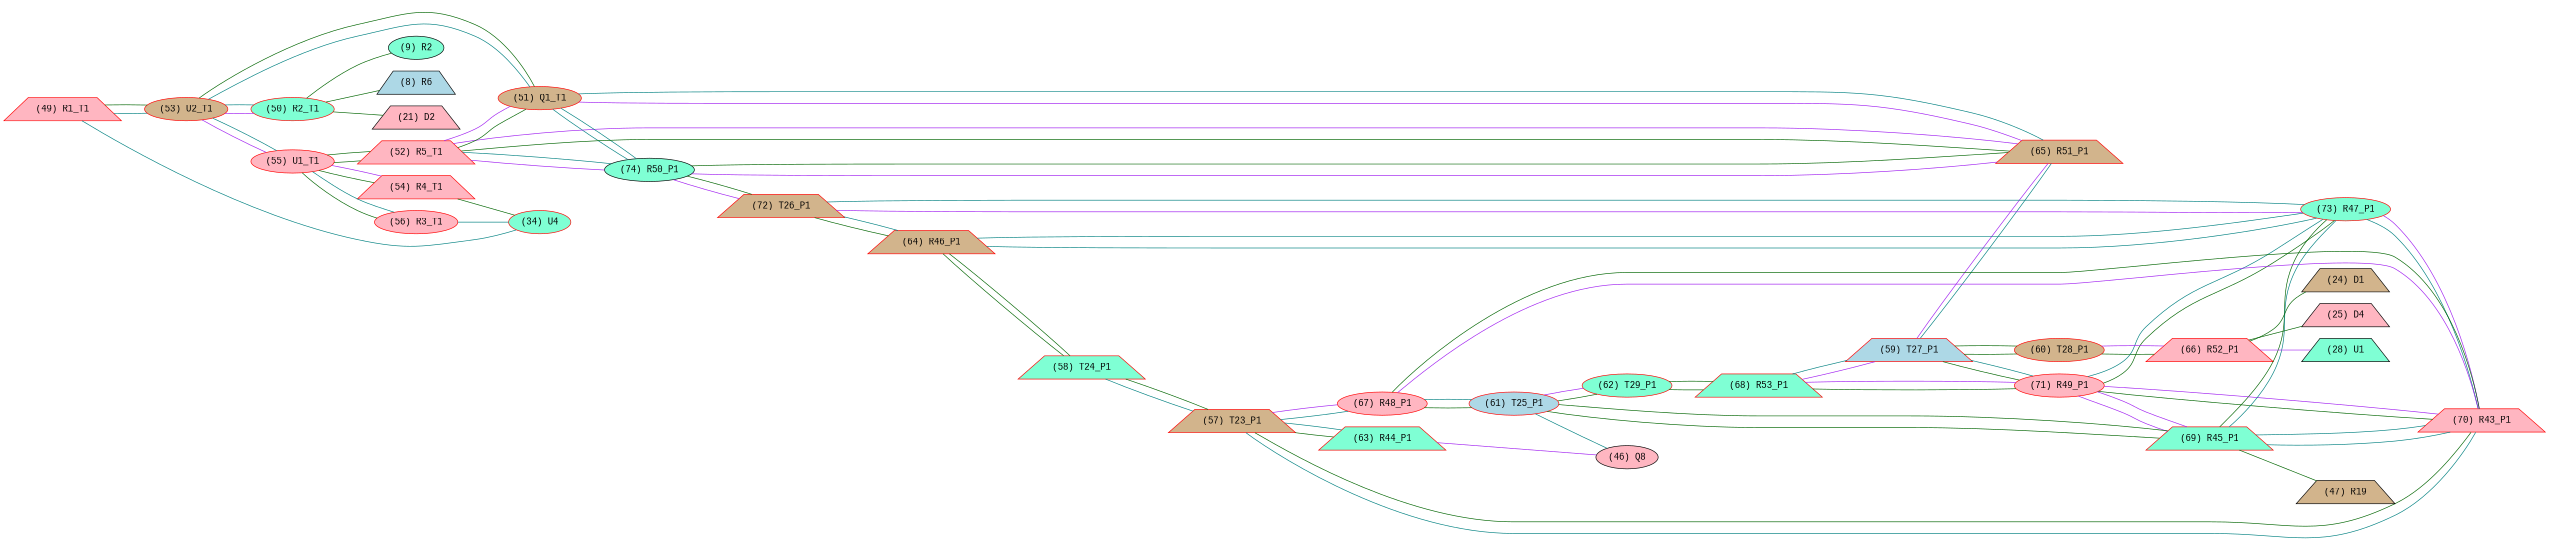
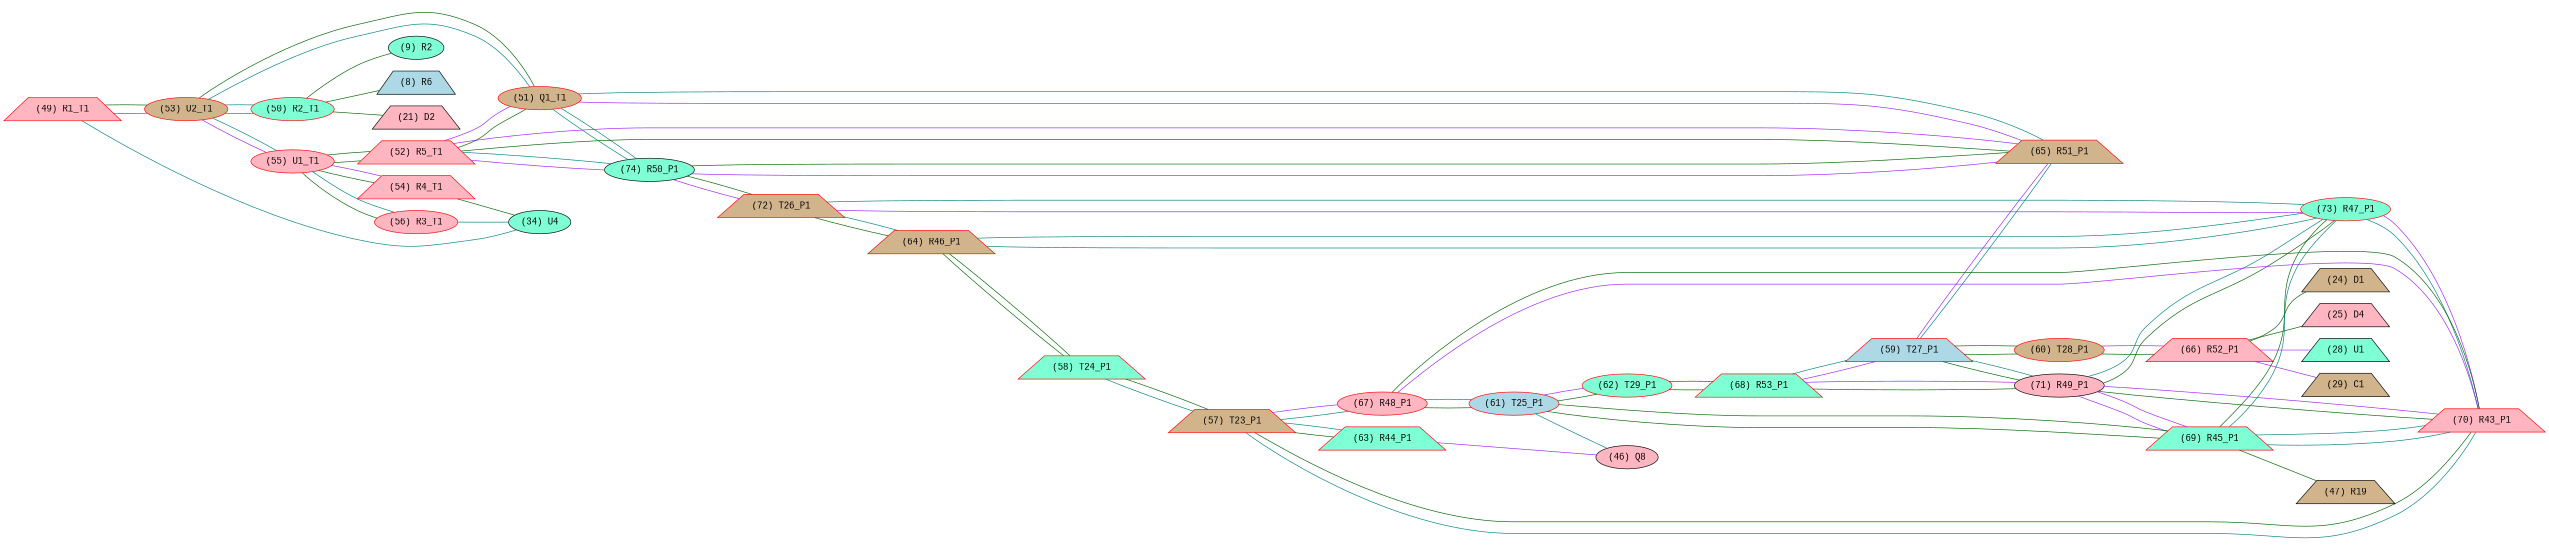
node "(34) U4": color red -> black
node "(29) C1": added
node "(71) R49_P1": color red -> black
